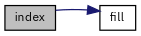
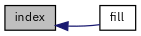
edge "index" -> "fill": reversed
